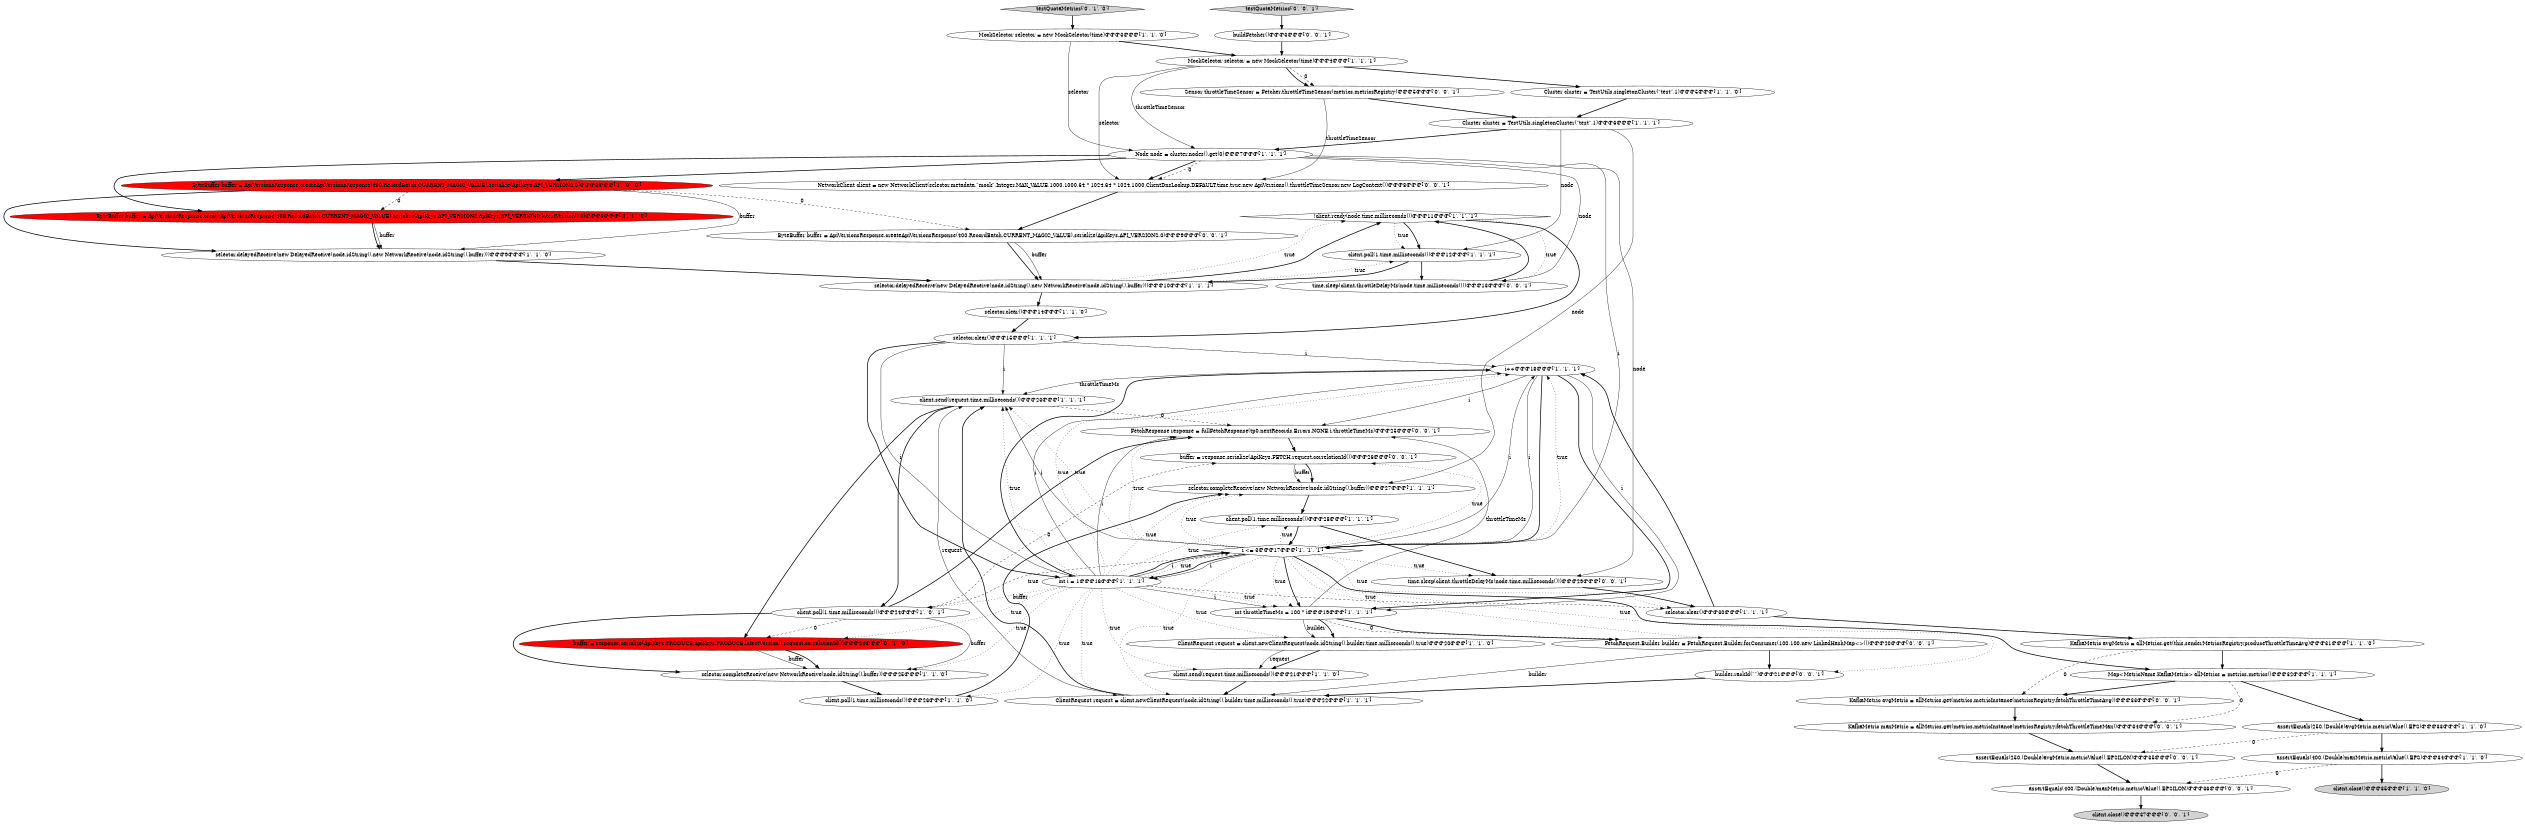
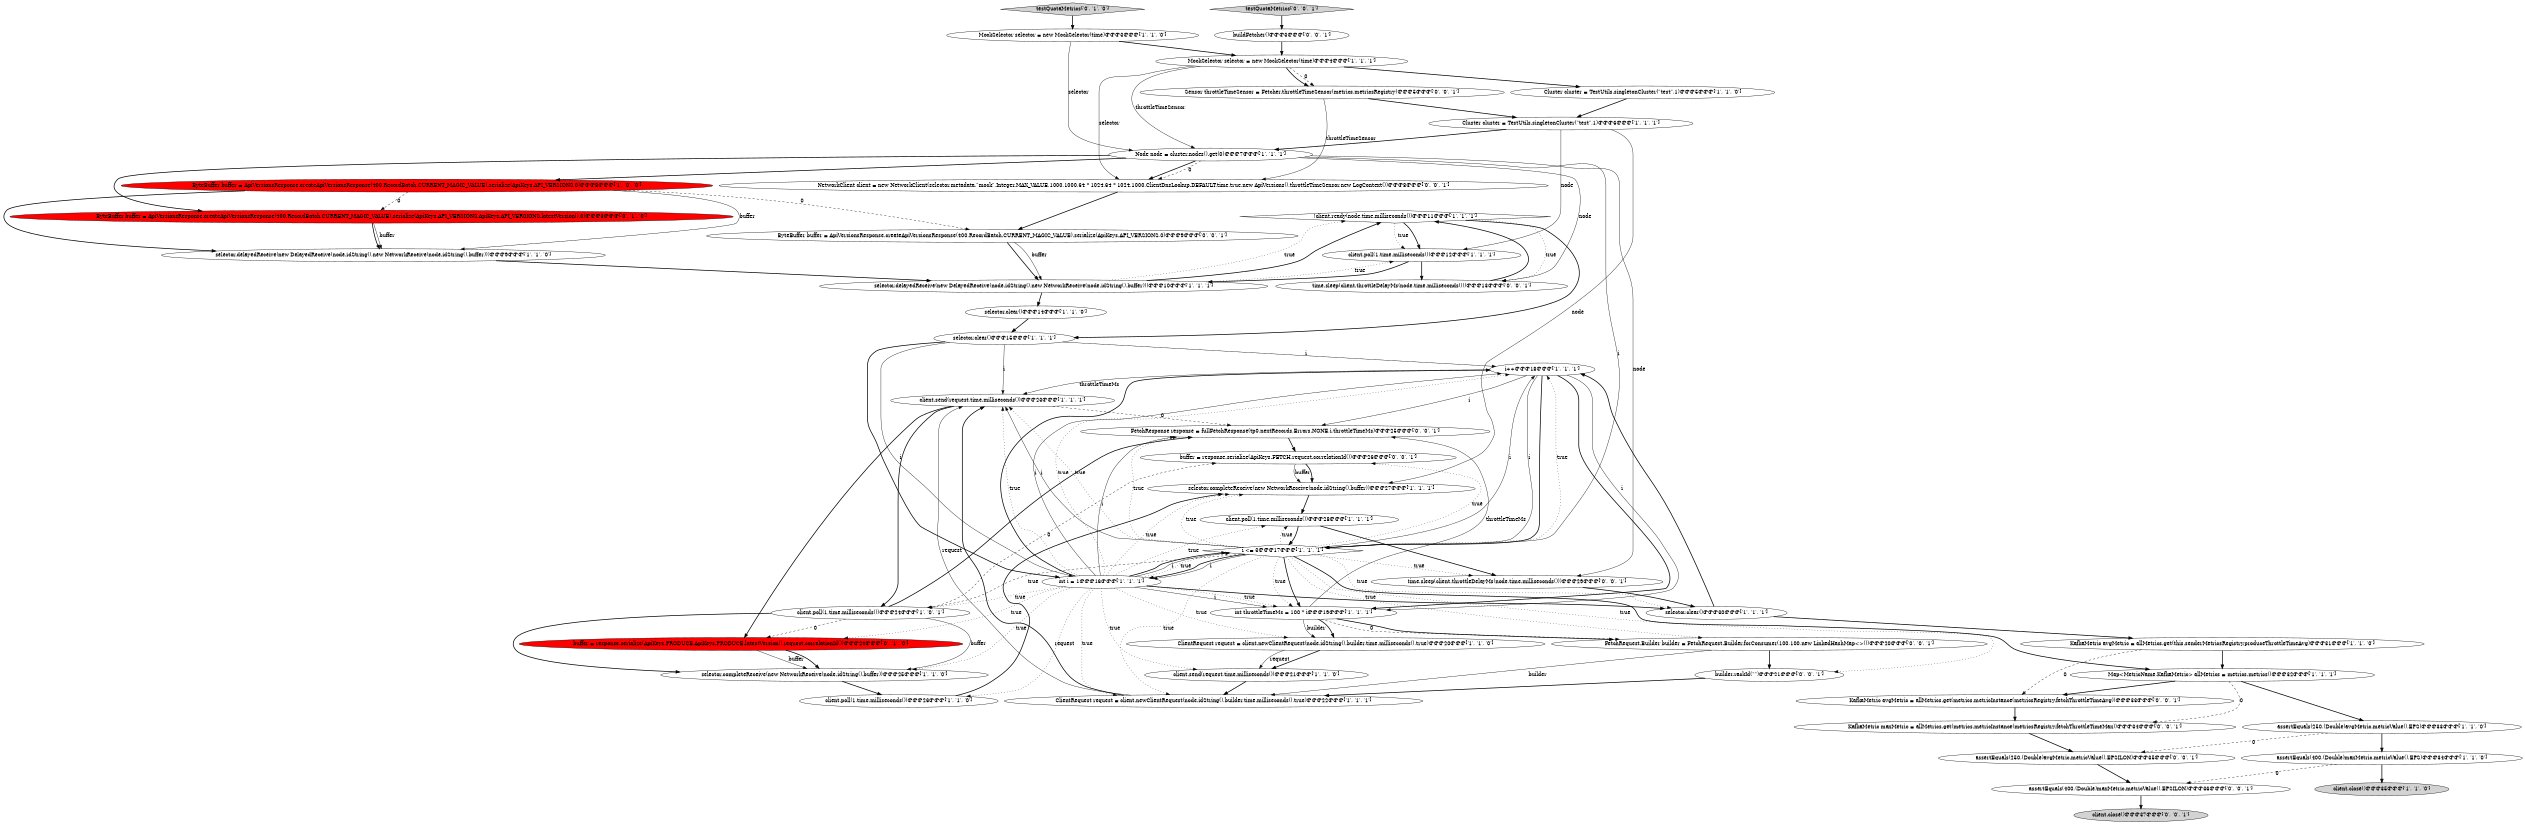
edge "int i = 1@@@16@@@['1', '1', '1']" -> "client.poll(1,time.milliseconds())@@@24@@@['1', '0', '1']": label "buffer" -> "true"
edge "int i = 1@@@16@@@['1', '1', '1']" -> "selector.clear()@@@30@@@['1', '1', '1']": style dashed -> bold
edge "int i = 1@@@16@@@['1', '1', '1']" -> "client.poll(1,time.milliseconds())@@@26@@@['1', '1', '0']": label "true" -> "request"
